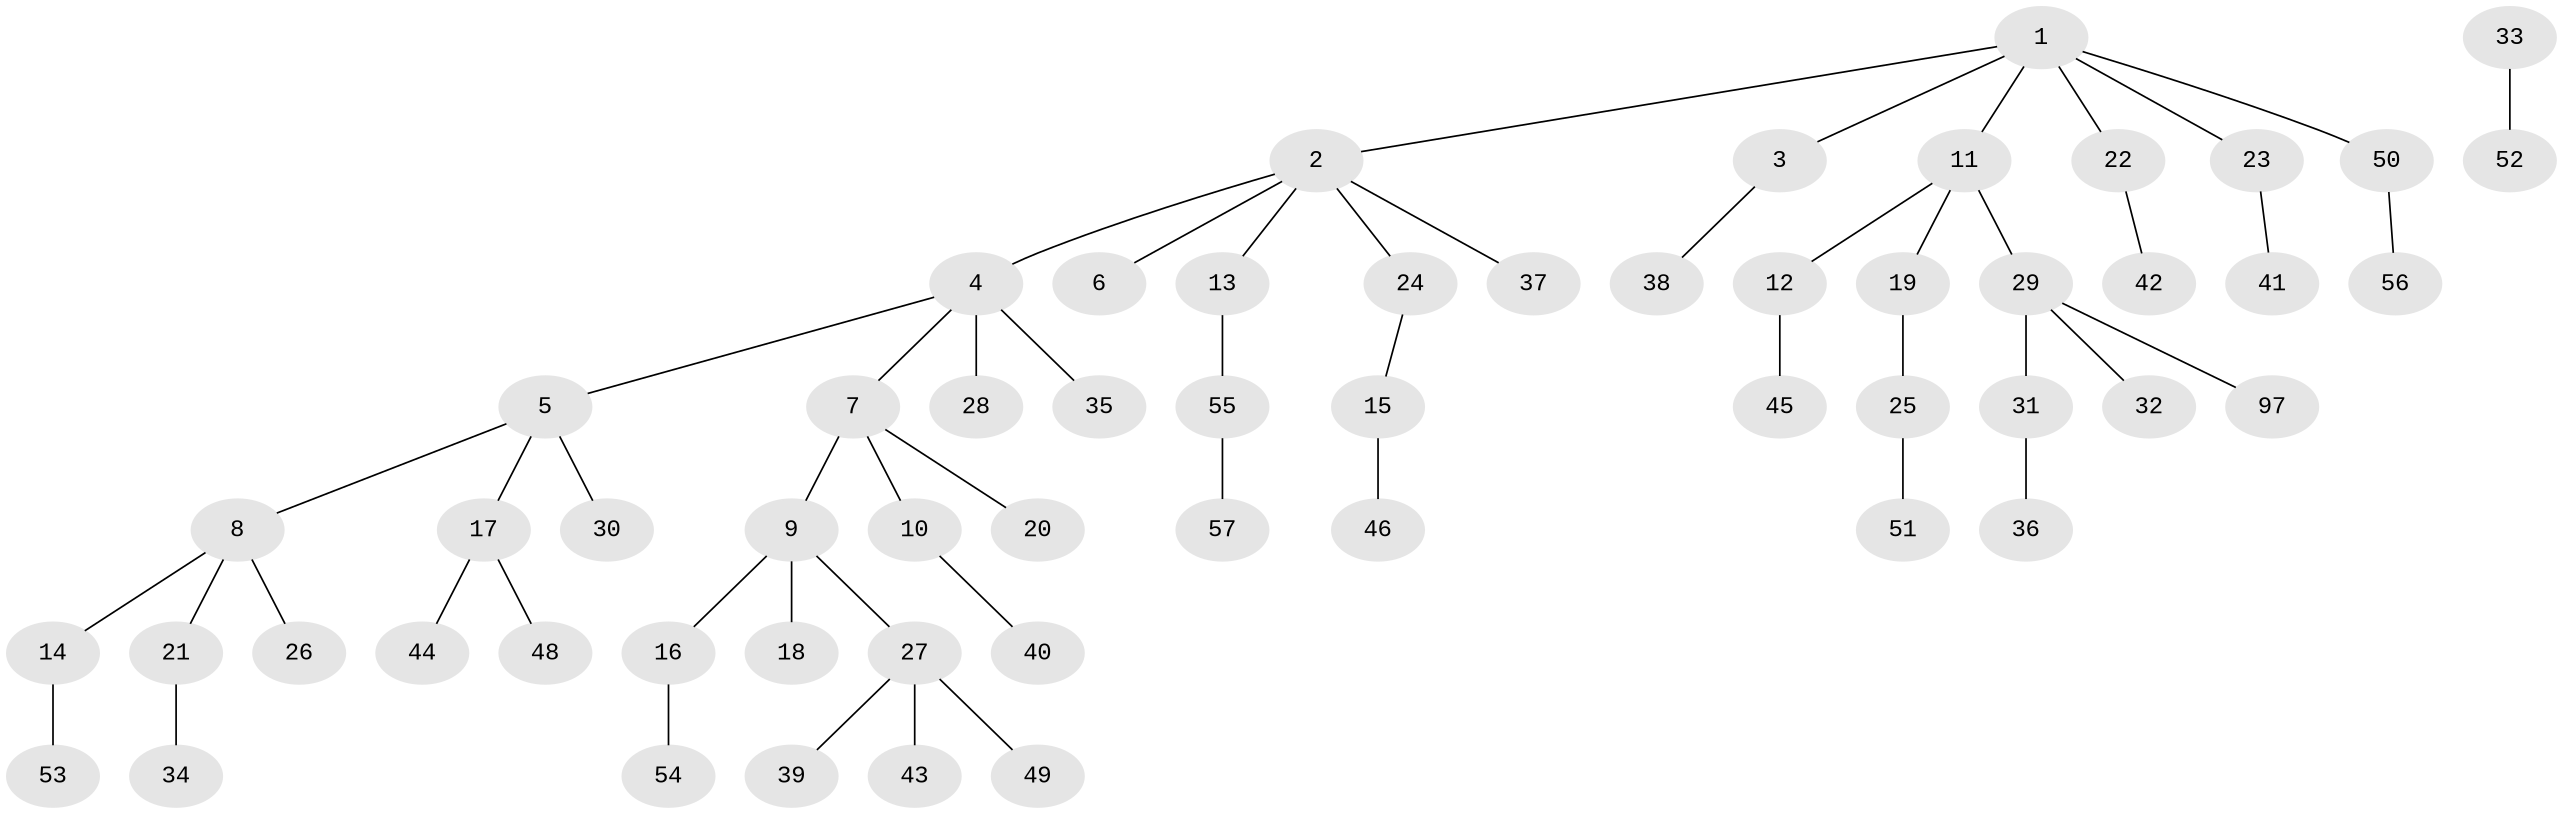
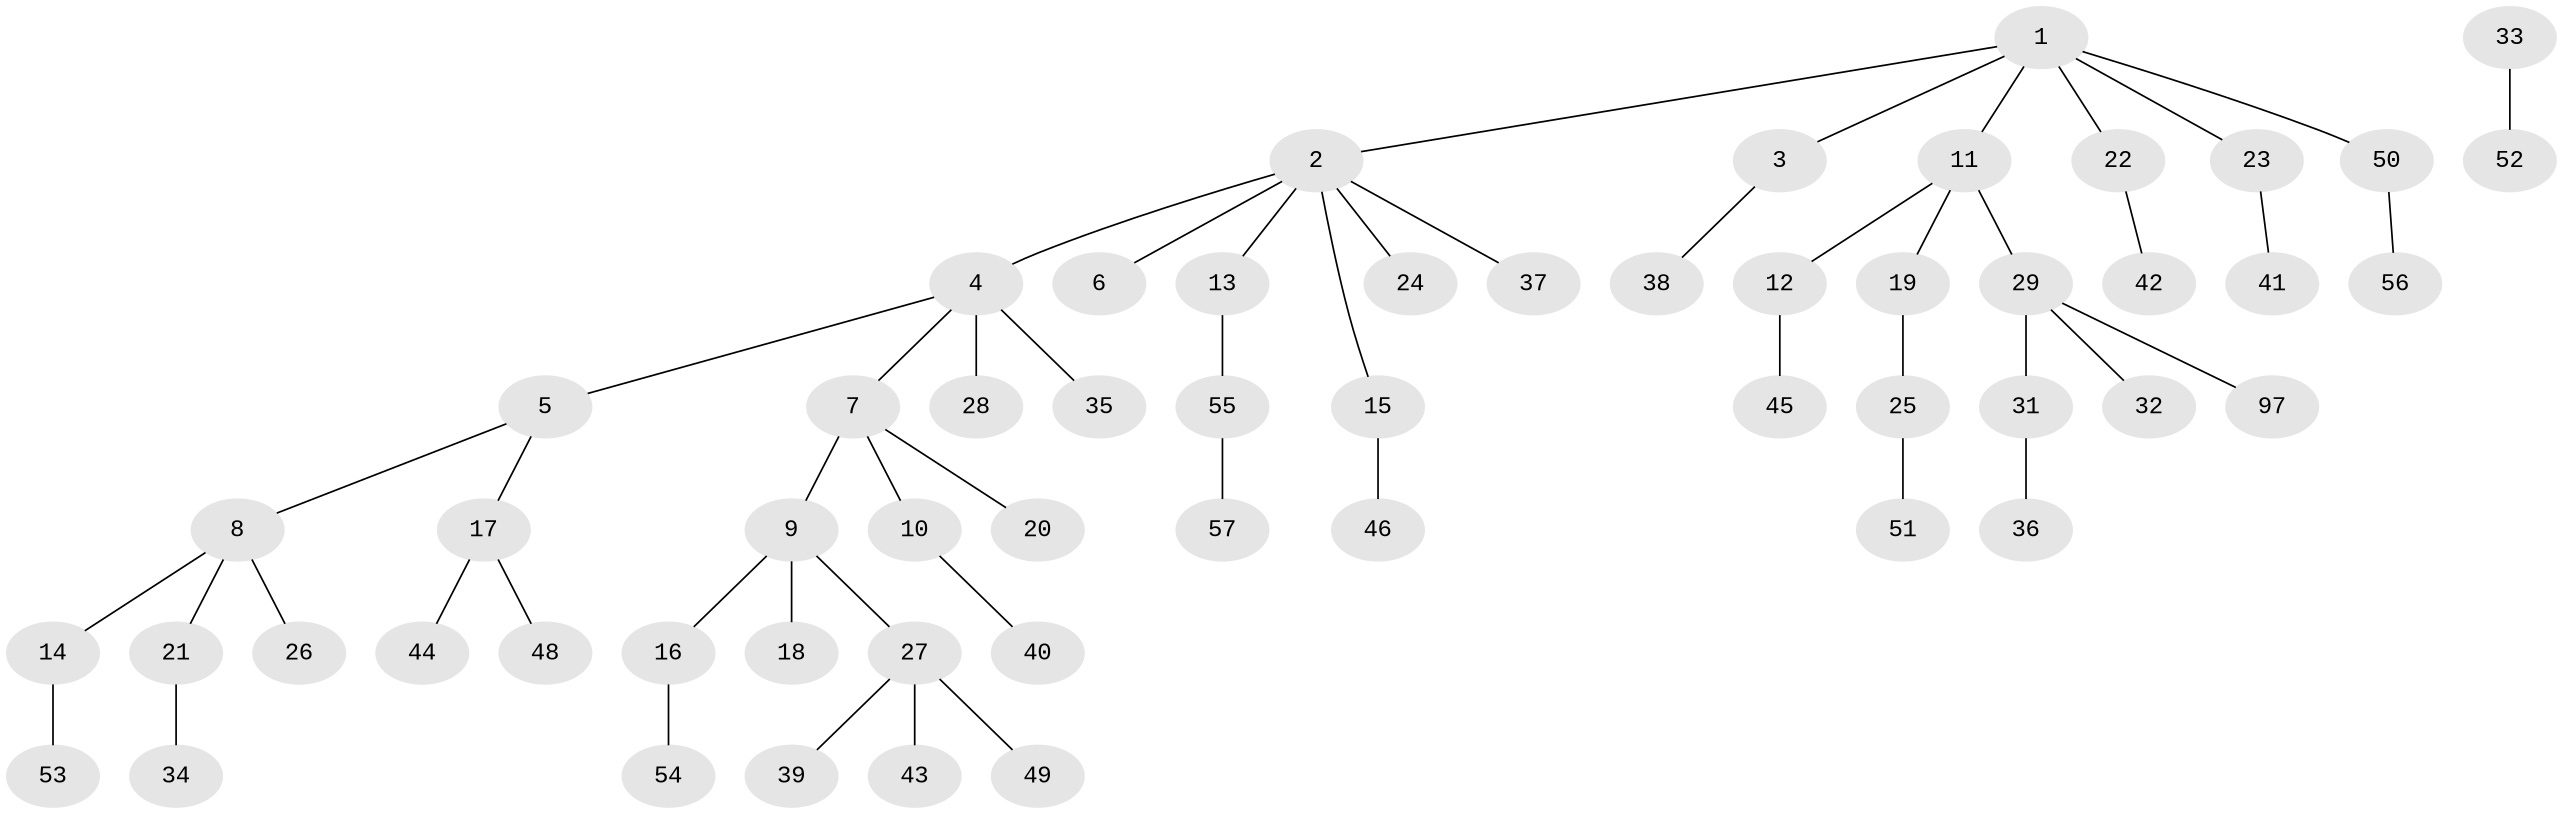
edge "24" -- "15": now "2" -- "15"
node "30": removed
